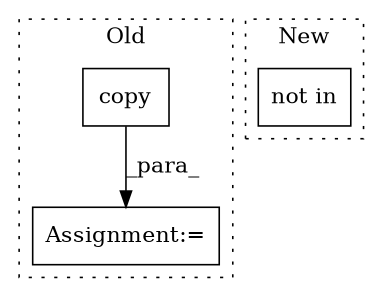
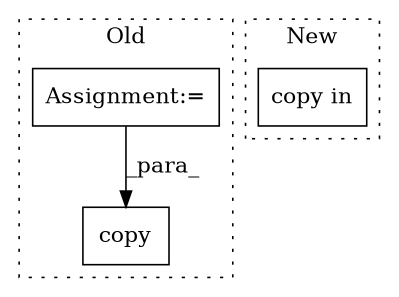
node "not in": label "not in" -> "copy in"
edge "copy" -> "Assignment:=": reversed
